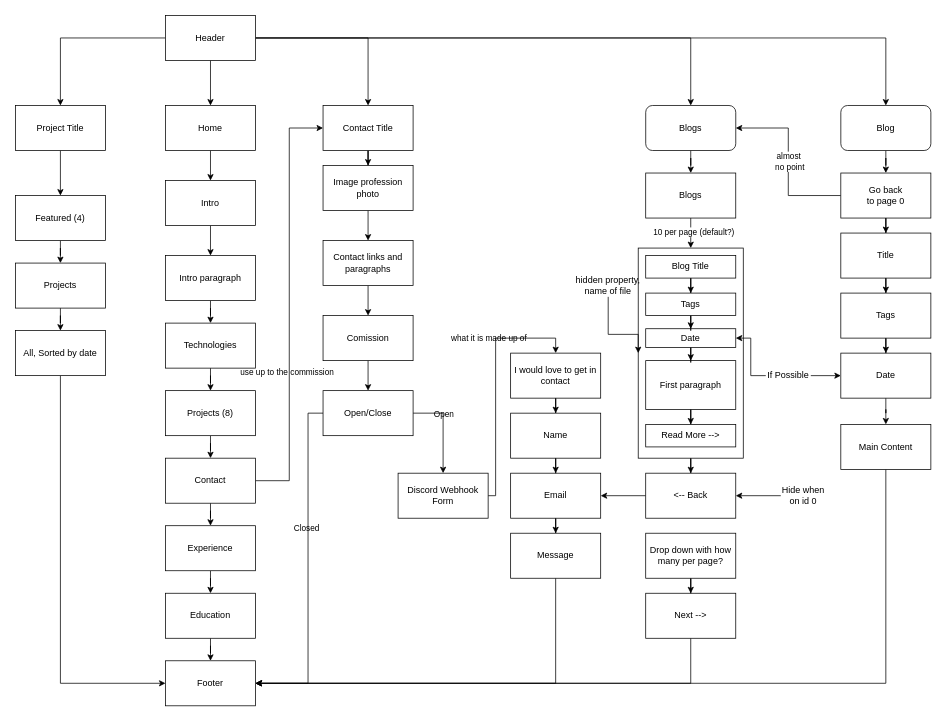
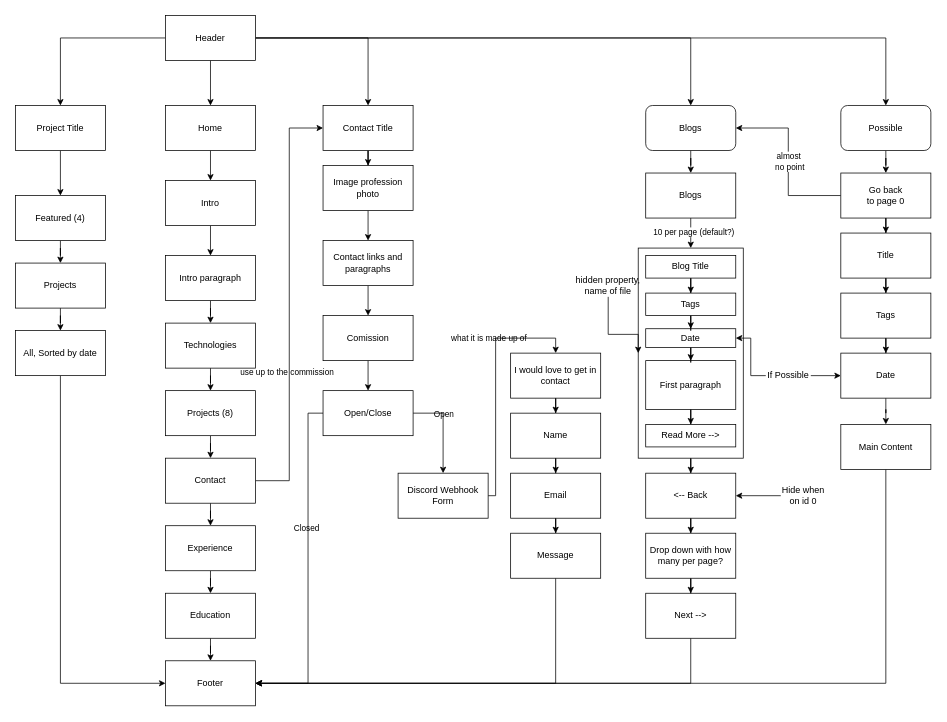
node "Blog": label "Blog" -> "Possible"
edge "<-- Back" -> "Email": now "<-- Back" -> "Drop down with how many per page?"
